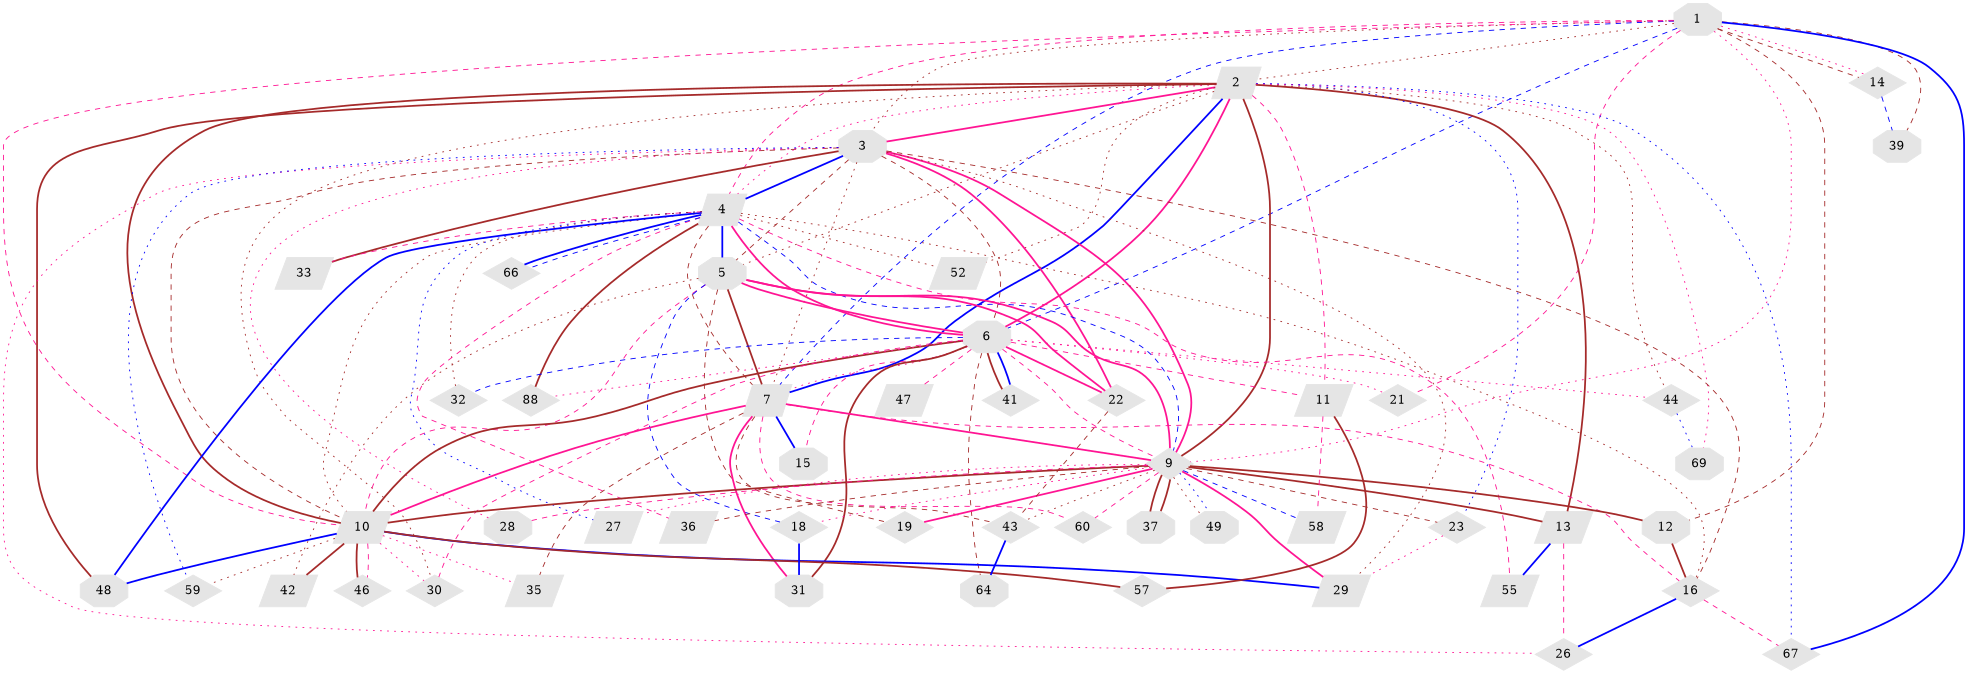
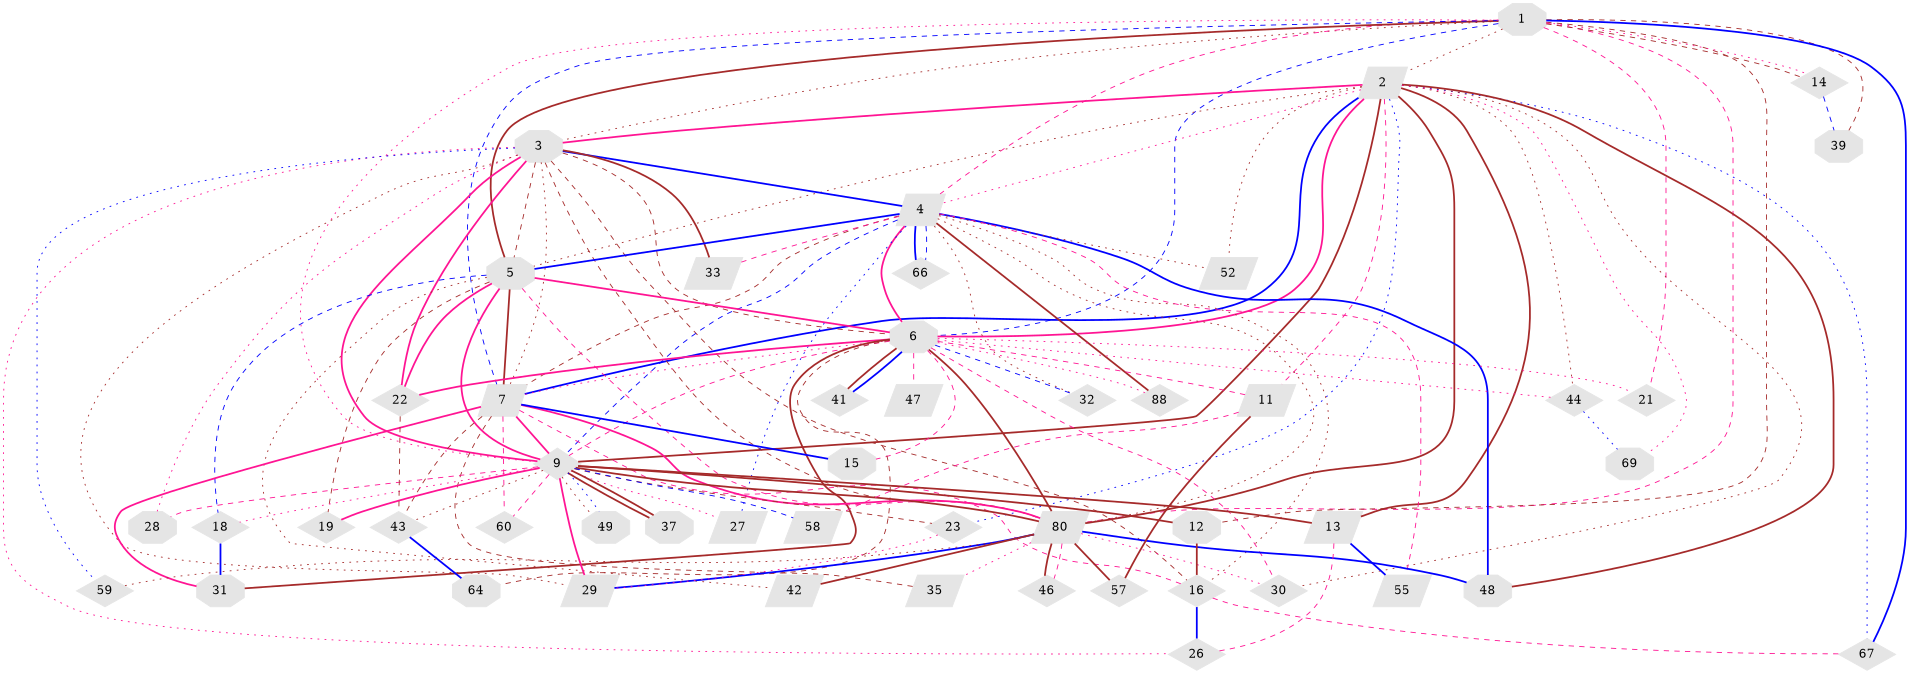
edge "1" -- "5": added
node "10": label "10" -> "80"
node "36": removed
